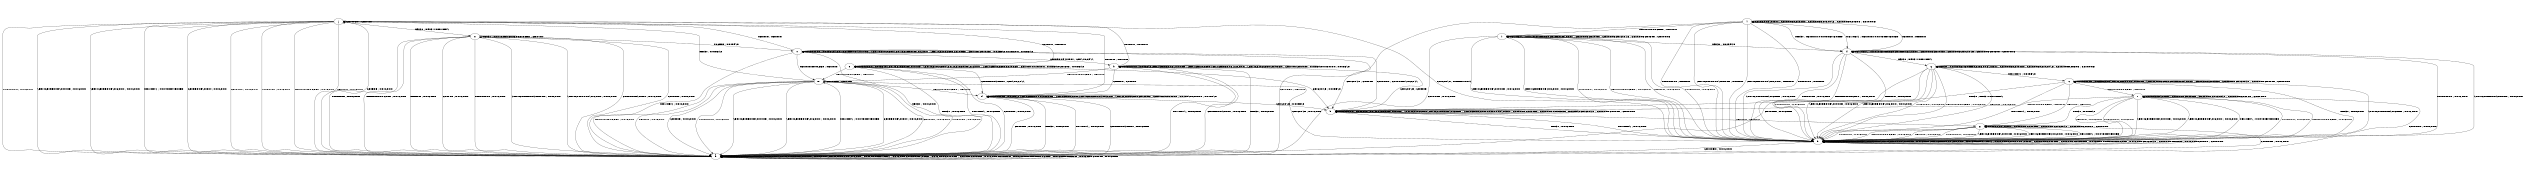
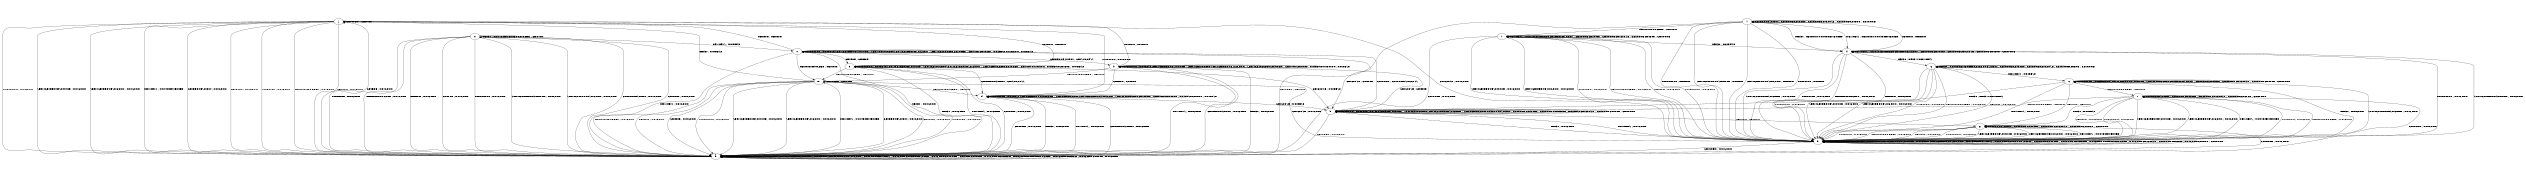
edge "j" -> "n": removed, label "KEX30 / KEX31+NEWKEYS"
edge "n" -> "o": label "ACCEPT / NO_RESP" -> "NEWKEYS / NO_RESP"
edge "o" -> "e": added, label "CH_EOF / CH_EOF"
edge "d" -> "j": label "KEXINIT / KEXINIT" -> "UA_PK_OK / NO_CONN"
edge "j" -> "h": label "CH_CLOSE / NO_NEWKEYS" -> "CH_CLOSE / NO_CONN"
edge "q" -> "a": now "k" -> "a"
